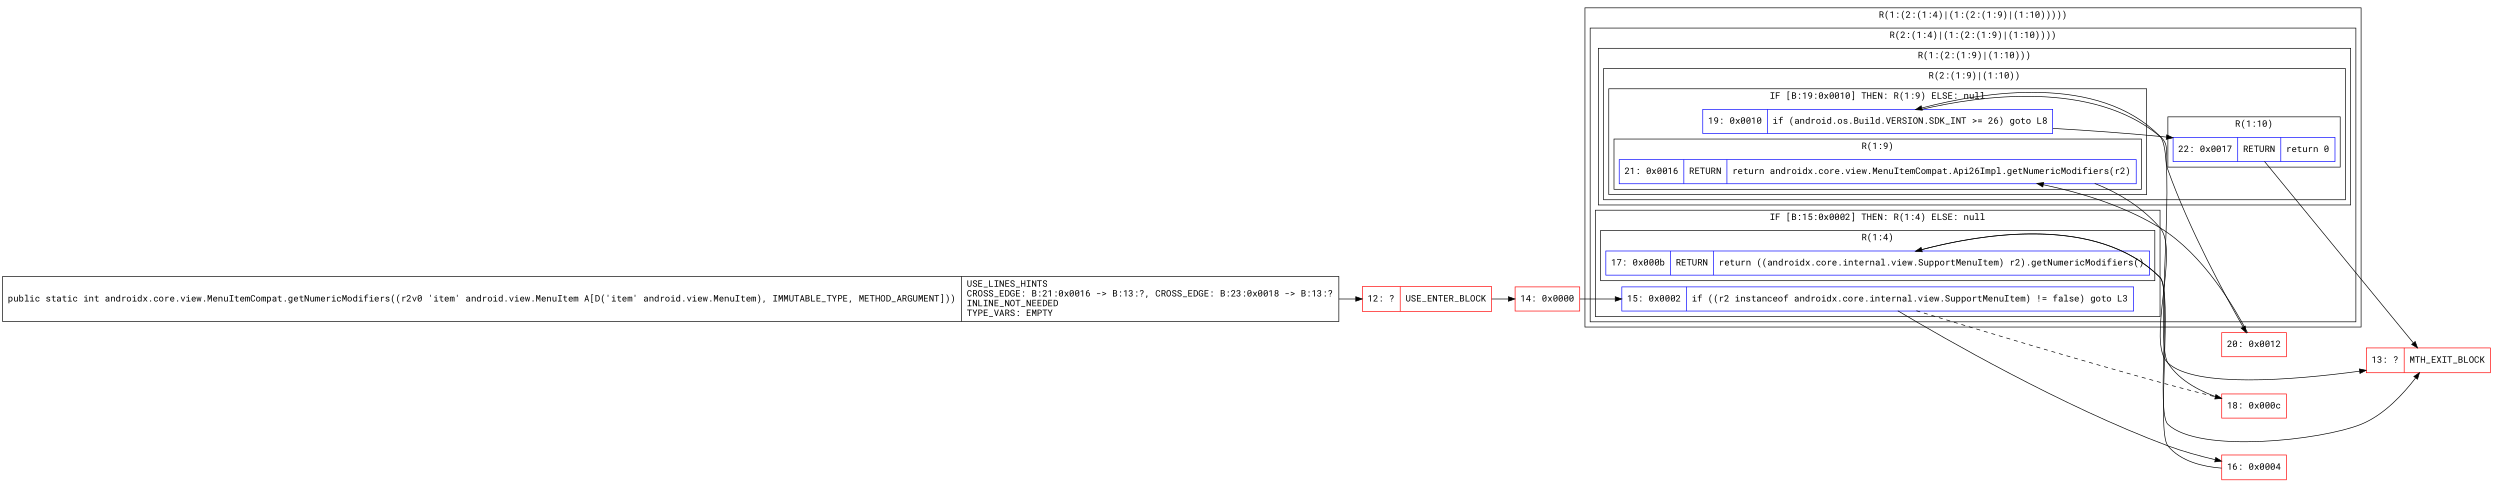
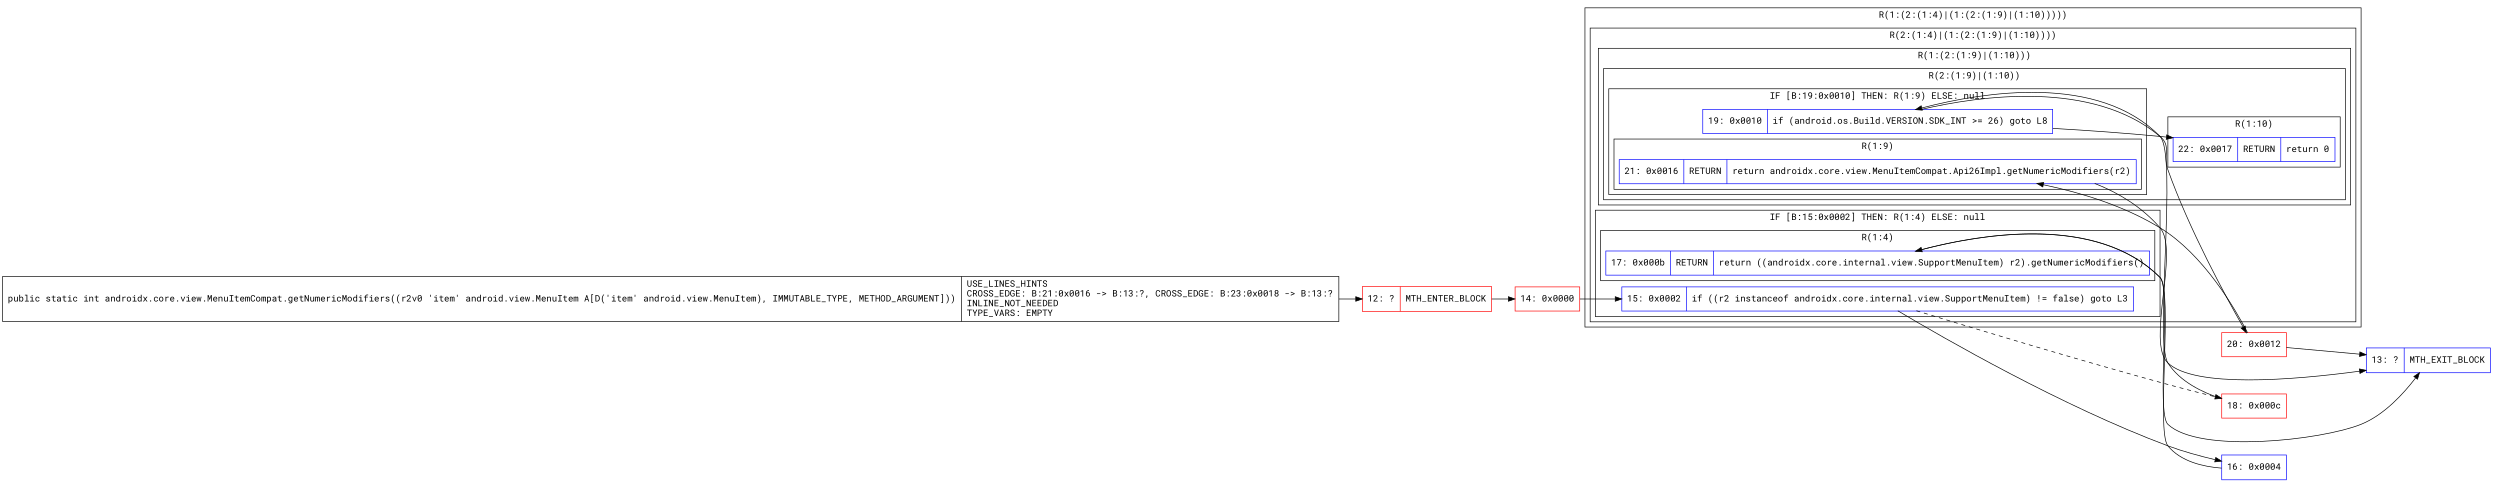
edge "22: 0x0017" -> "13: ?": now "20: 0x0012" -> "13: ?"
node "12: ?": text "USE_ENTER_BLOCK" -> "MTH_ENTER_BLOCK"
node "13: ?": color red -> blue
node "16: 0x0004": color red -> blue
